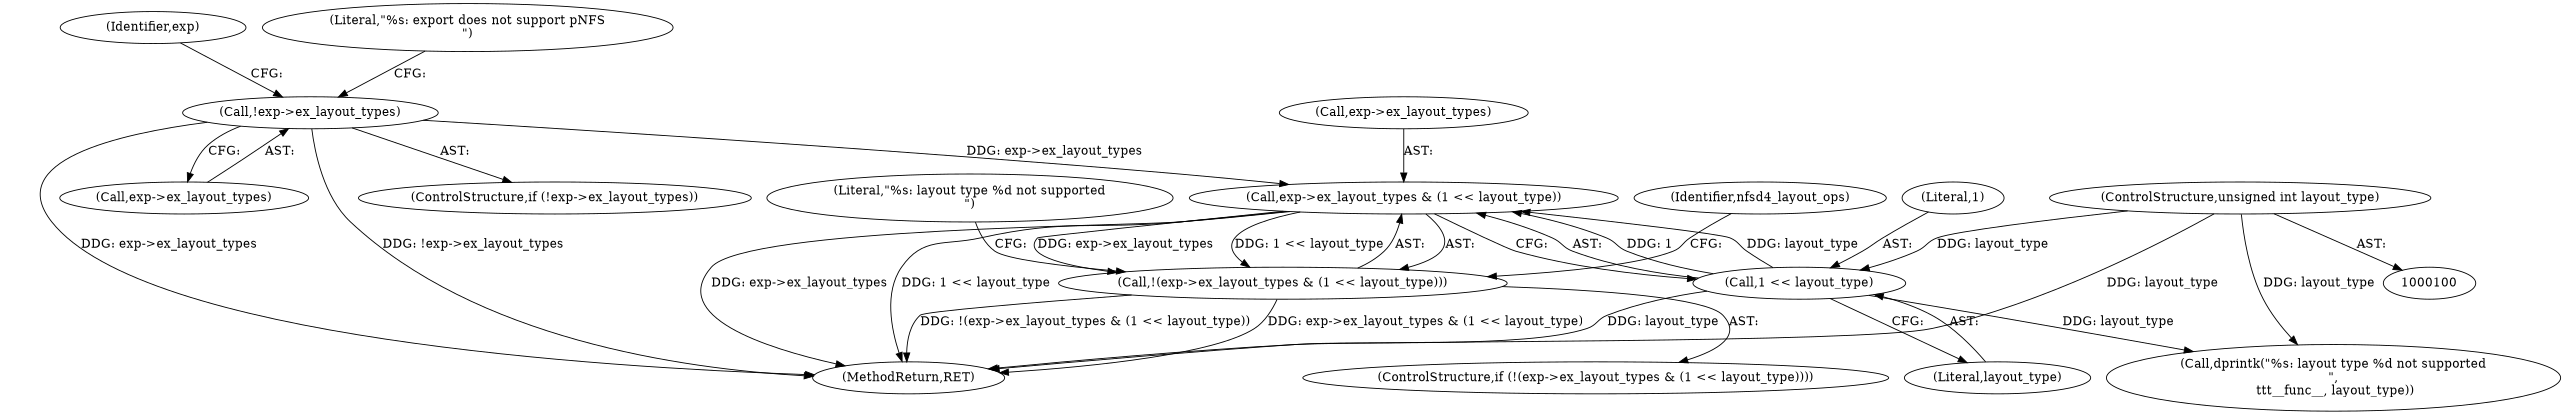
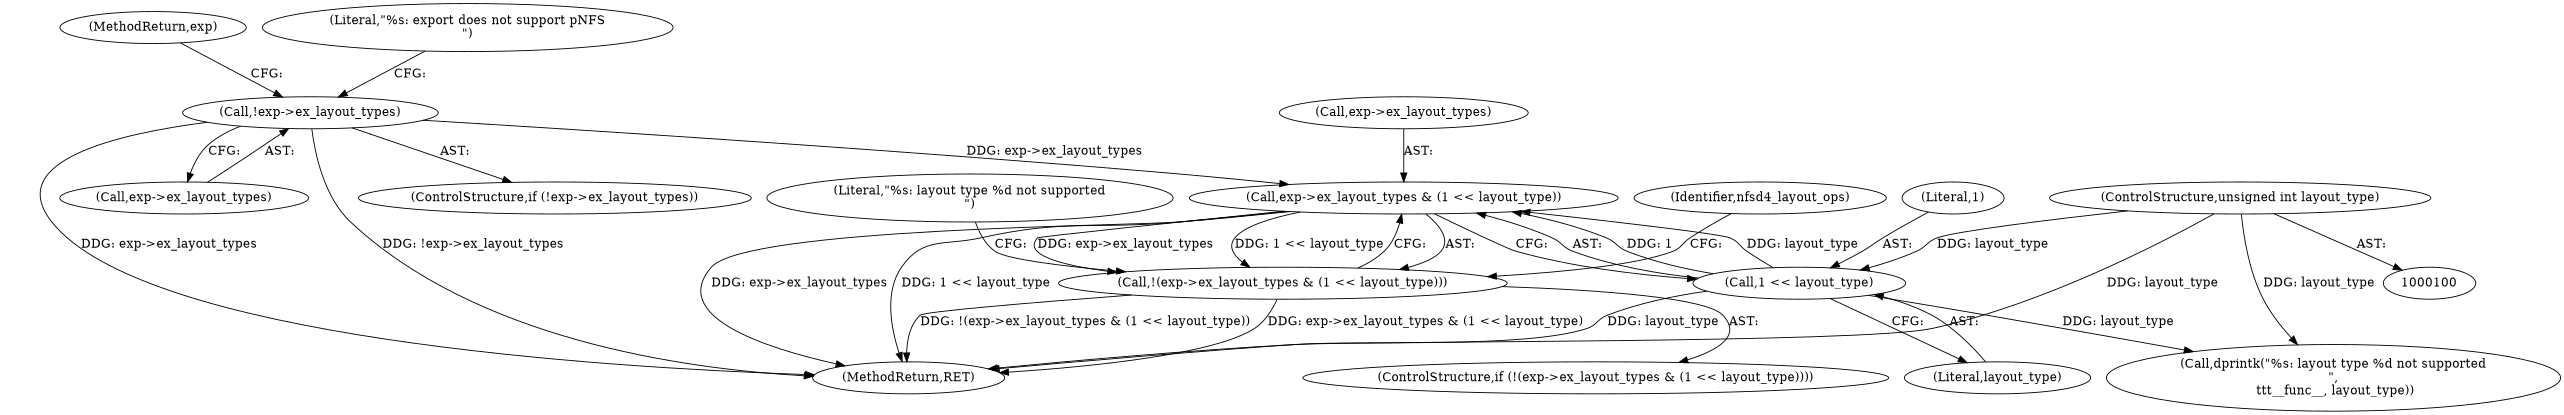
node "(Identifier,exp)": label "(Identifier,exp)" -> "(MethodReturn,exp)"
edge "(Call,!(exp->ex_layout_types & (1 << layout_type)))" -> "(Call,exp->ex_layout_types & (1 << layout_type))": label "AST: " -> "CFG: "
